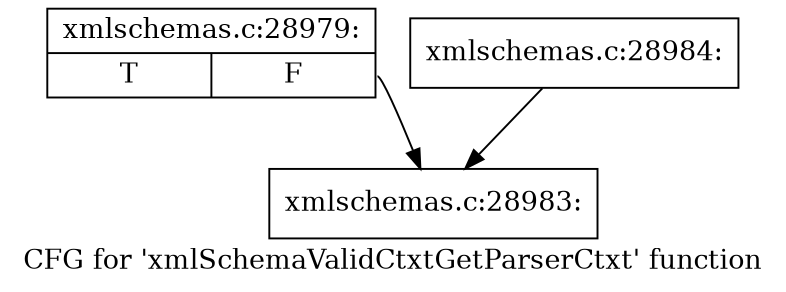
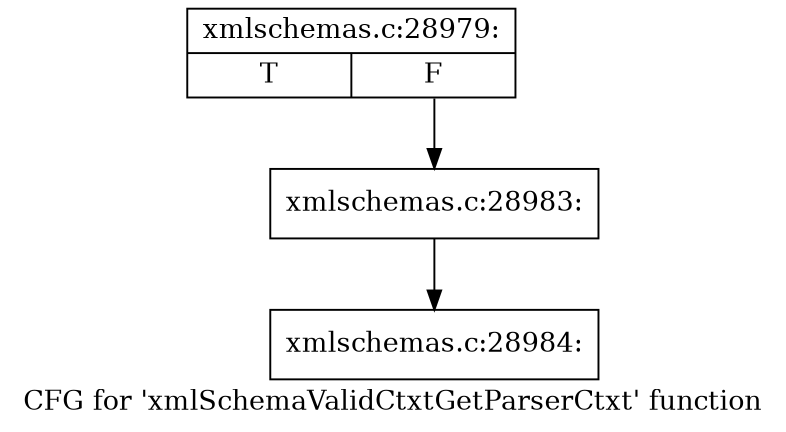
edge "xmlschemas.c:28984:" -> "xmlschemas.c:28983:": reversed
